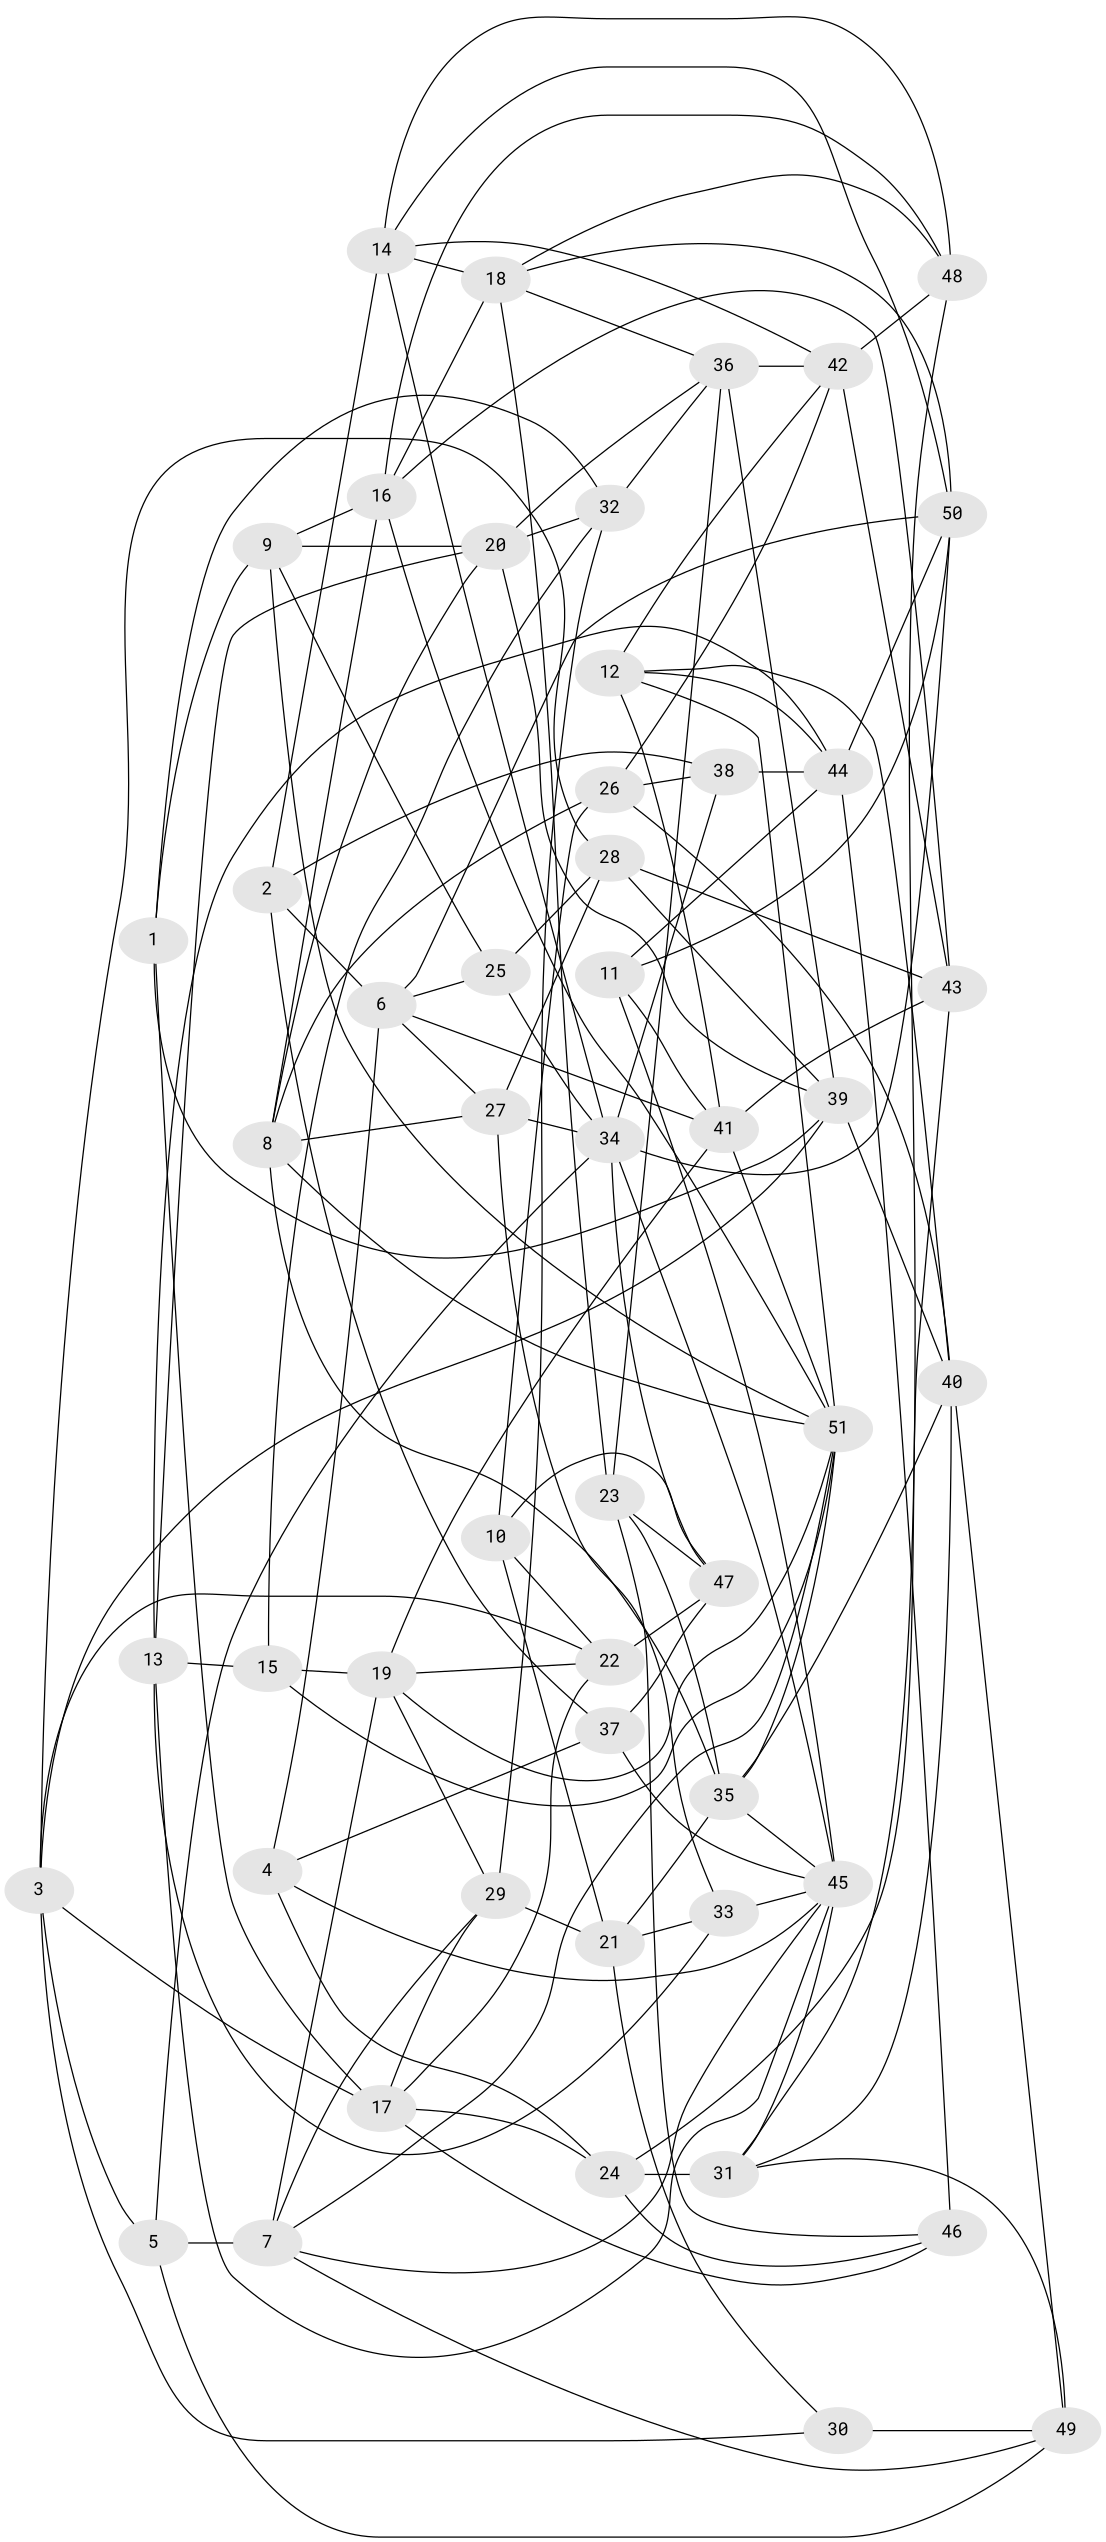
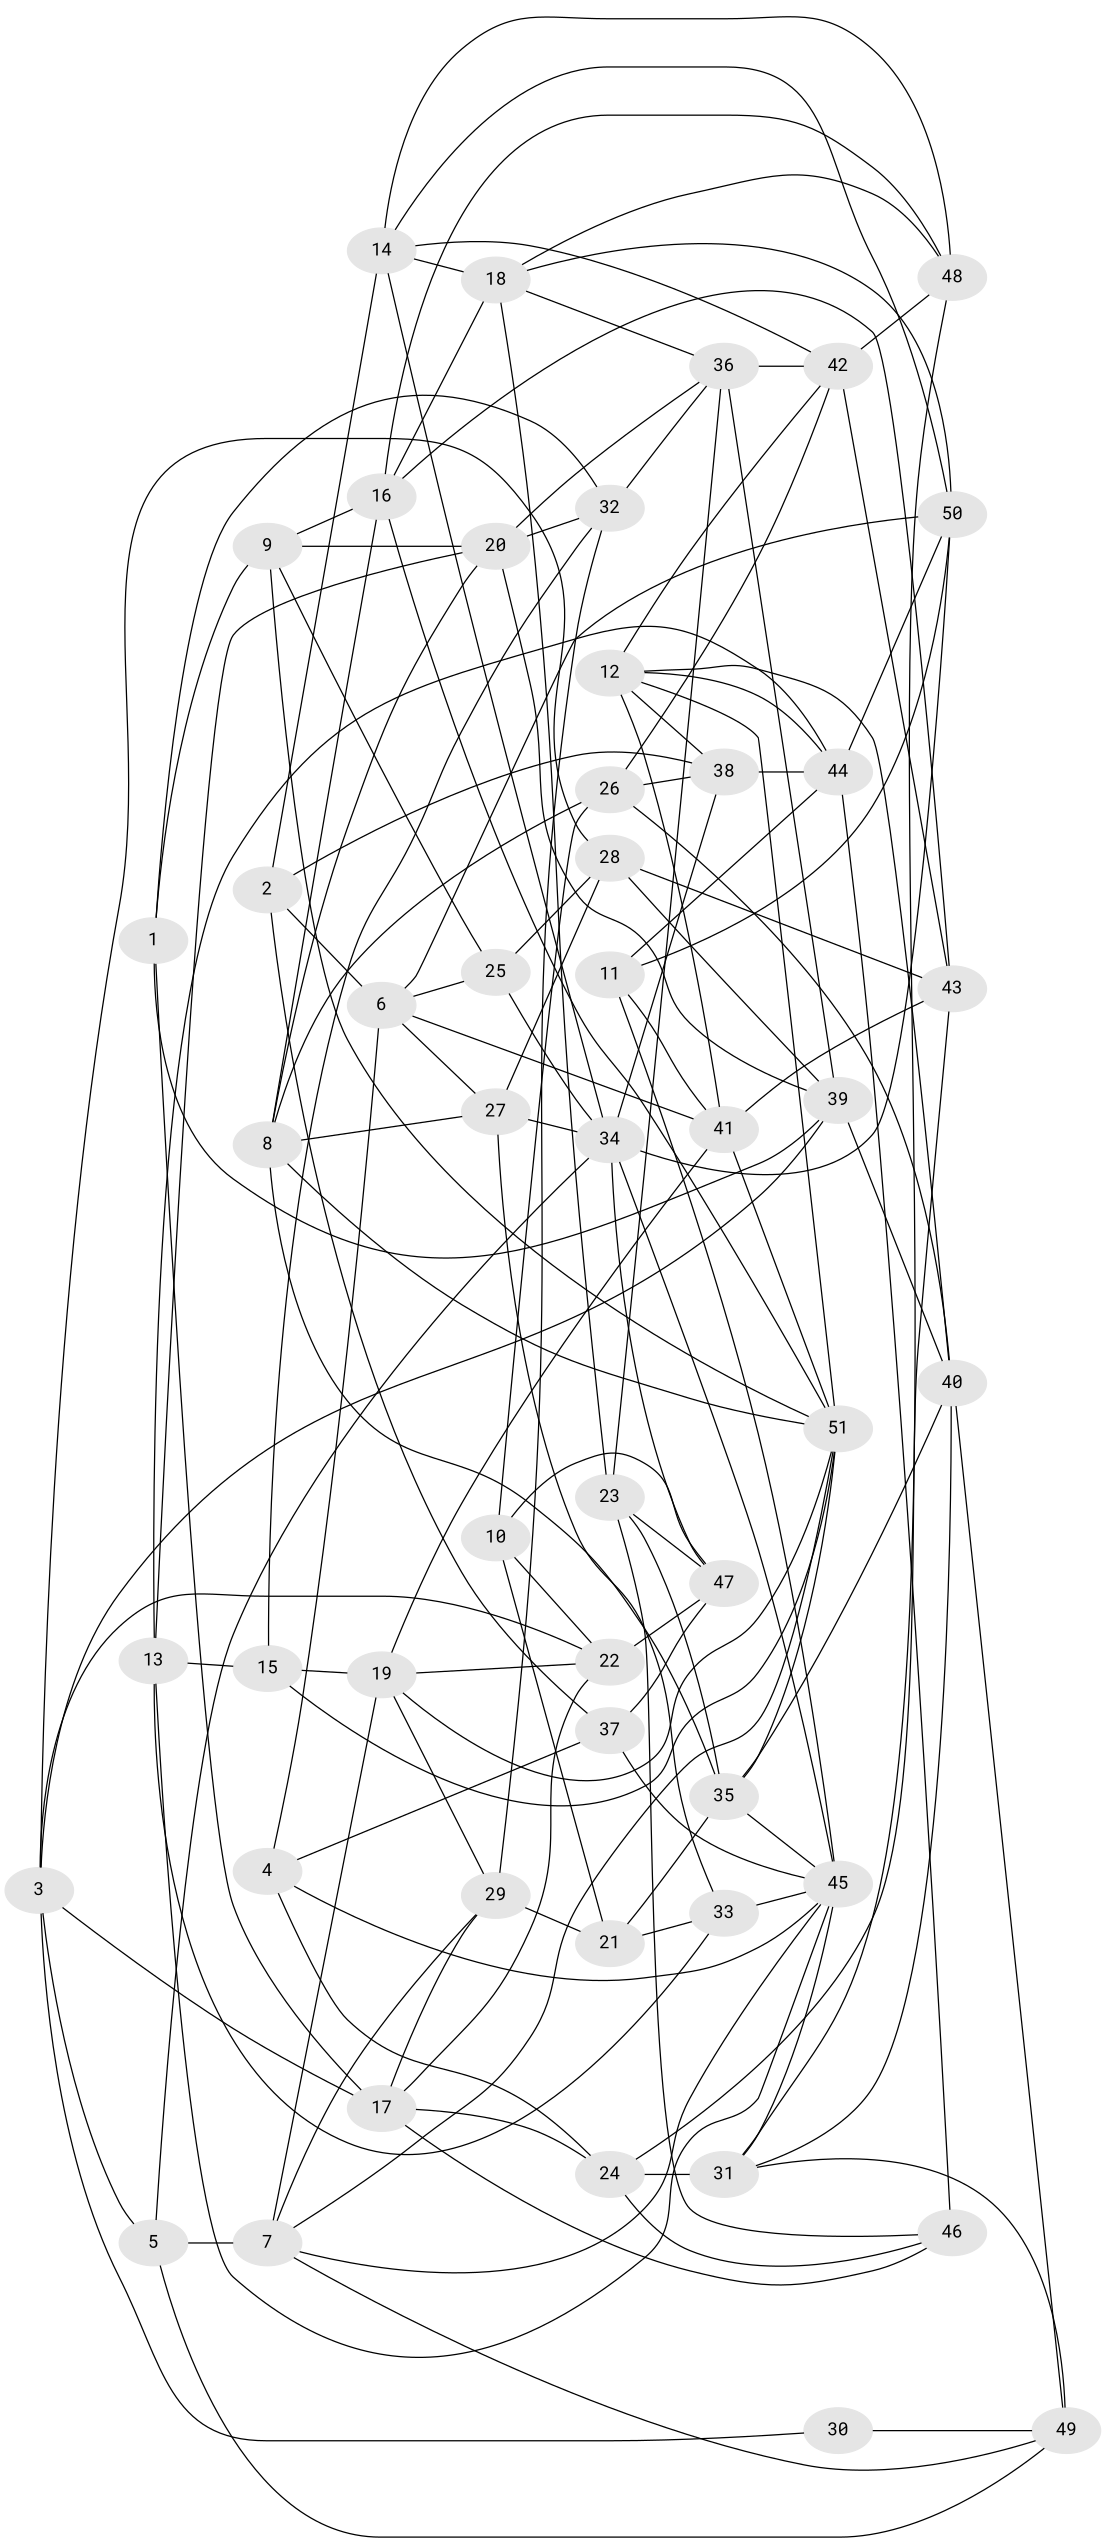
edge "12" -- "38": added
edge "21" -- "30": removed
